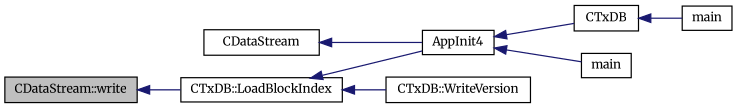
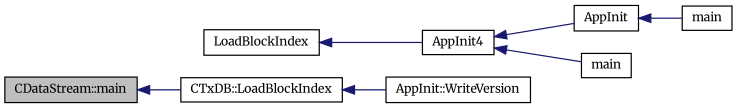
node "CTxDB": label "CTxDB" -> "AppInit"
node "CDataStream": label "CDataStream" -> "LoadBlockIndex"
edge "AppInit4" -> "CTxDB::LoadBlockIndex": removed
node "CDataStream::write": label "CDataStream::write" -> "CDataStream::main"
node "CTxDB::WriteVersion": label "CTxDB::WriteVersion" -> "AppInit::WriteVersion"
